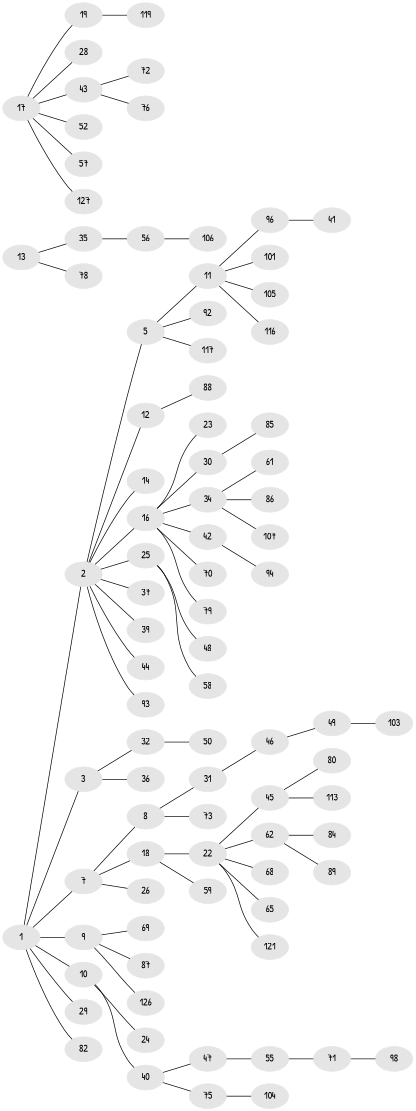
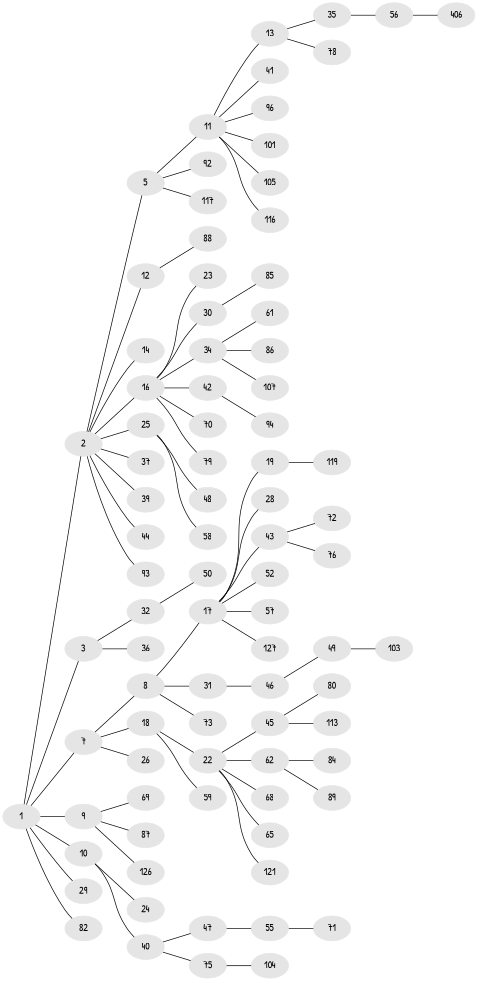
edge "13" -- "11": added
edge "96" -- "41": now "11" -- "41"
node "106": label "106" -> "406"
edge "17" -- "8": added
node "98": removed
